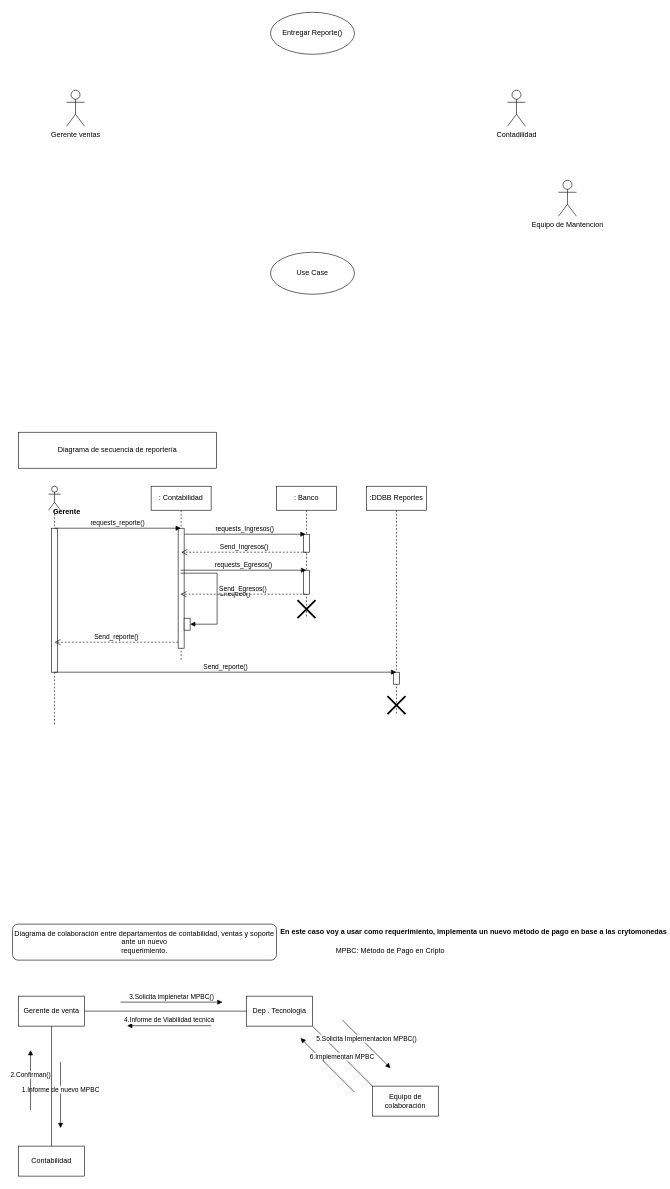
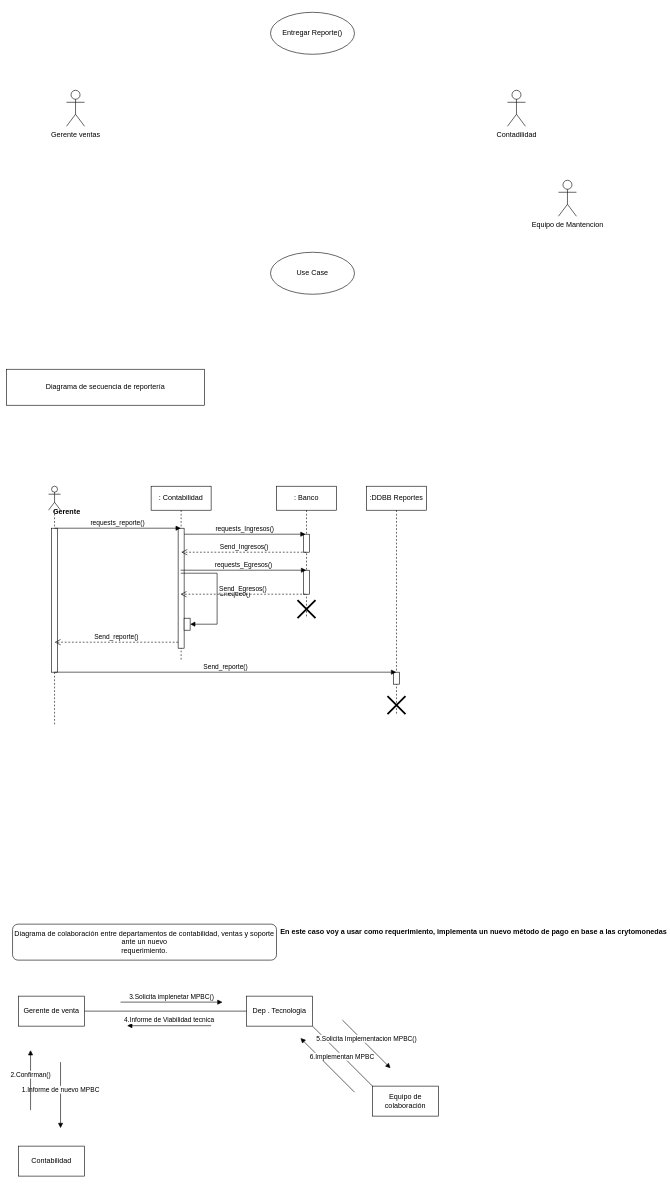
node "Diagrama de secuencia de reportería": moved (117, 450) -> (105, 387)
node "MPBC: Método de Pago en Cripto": removed
edge "Gerente de venta" -- "Contabilidad": removed
